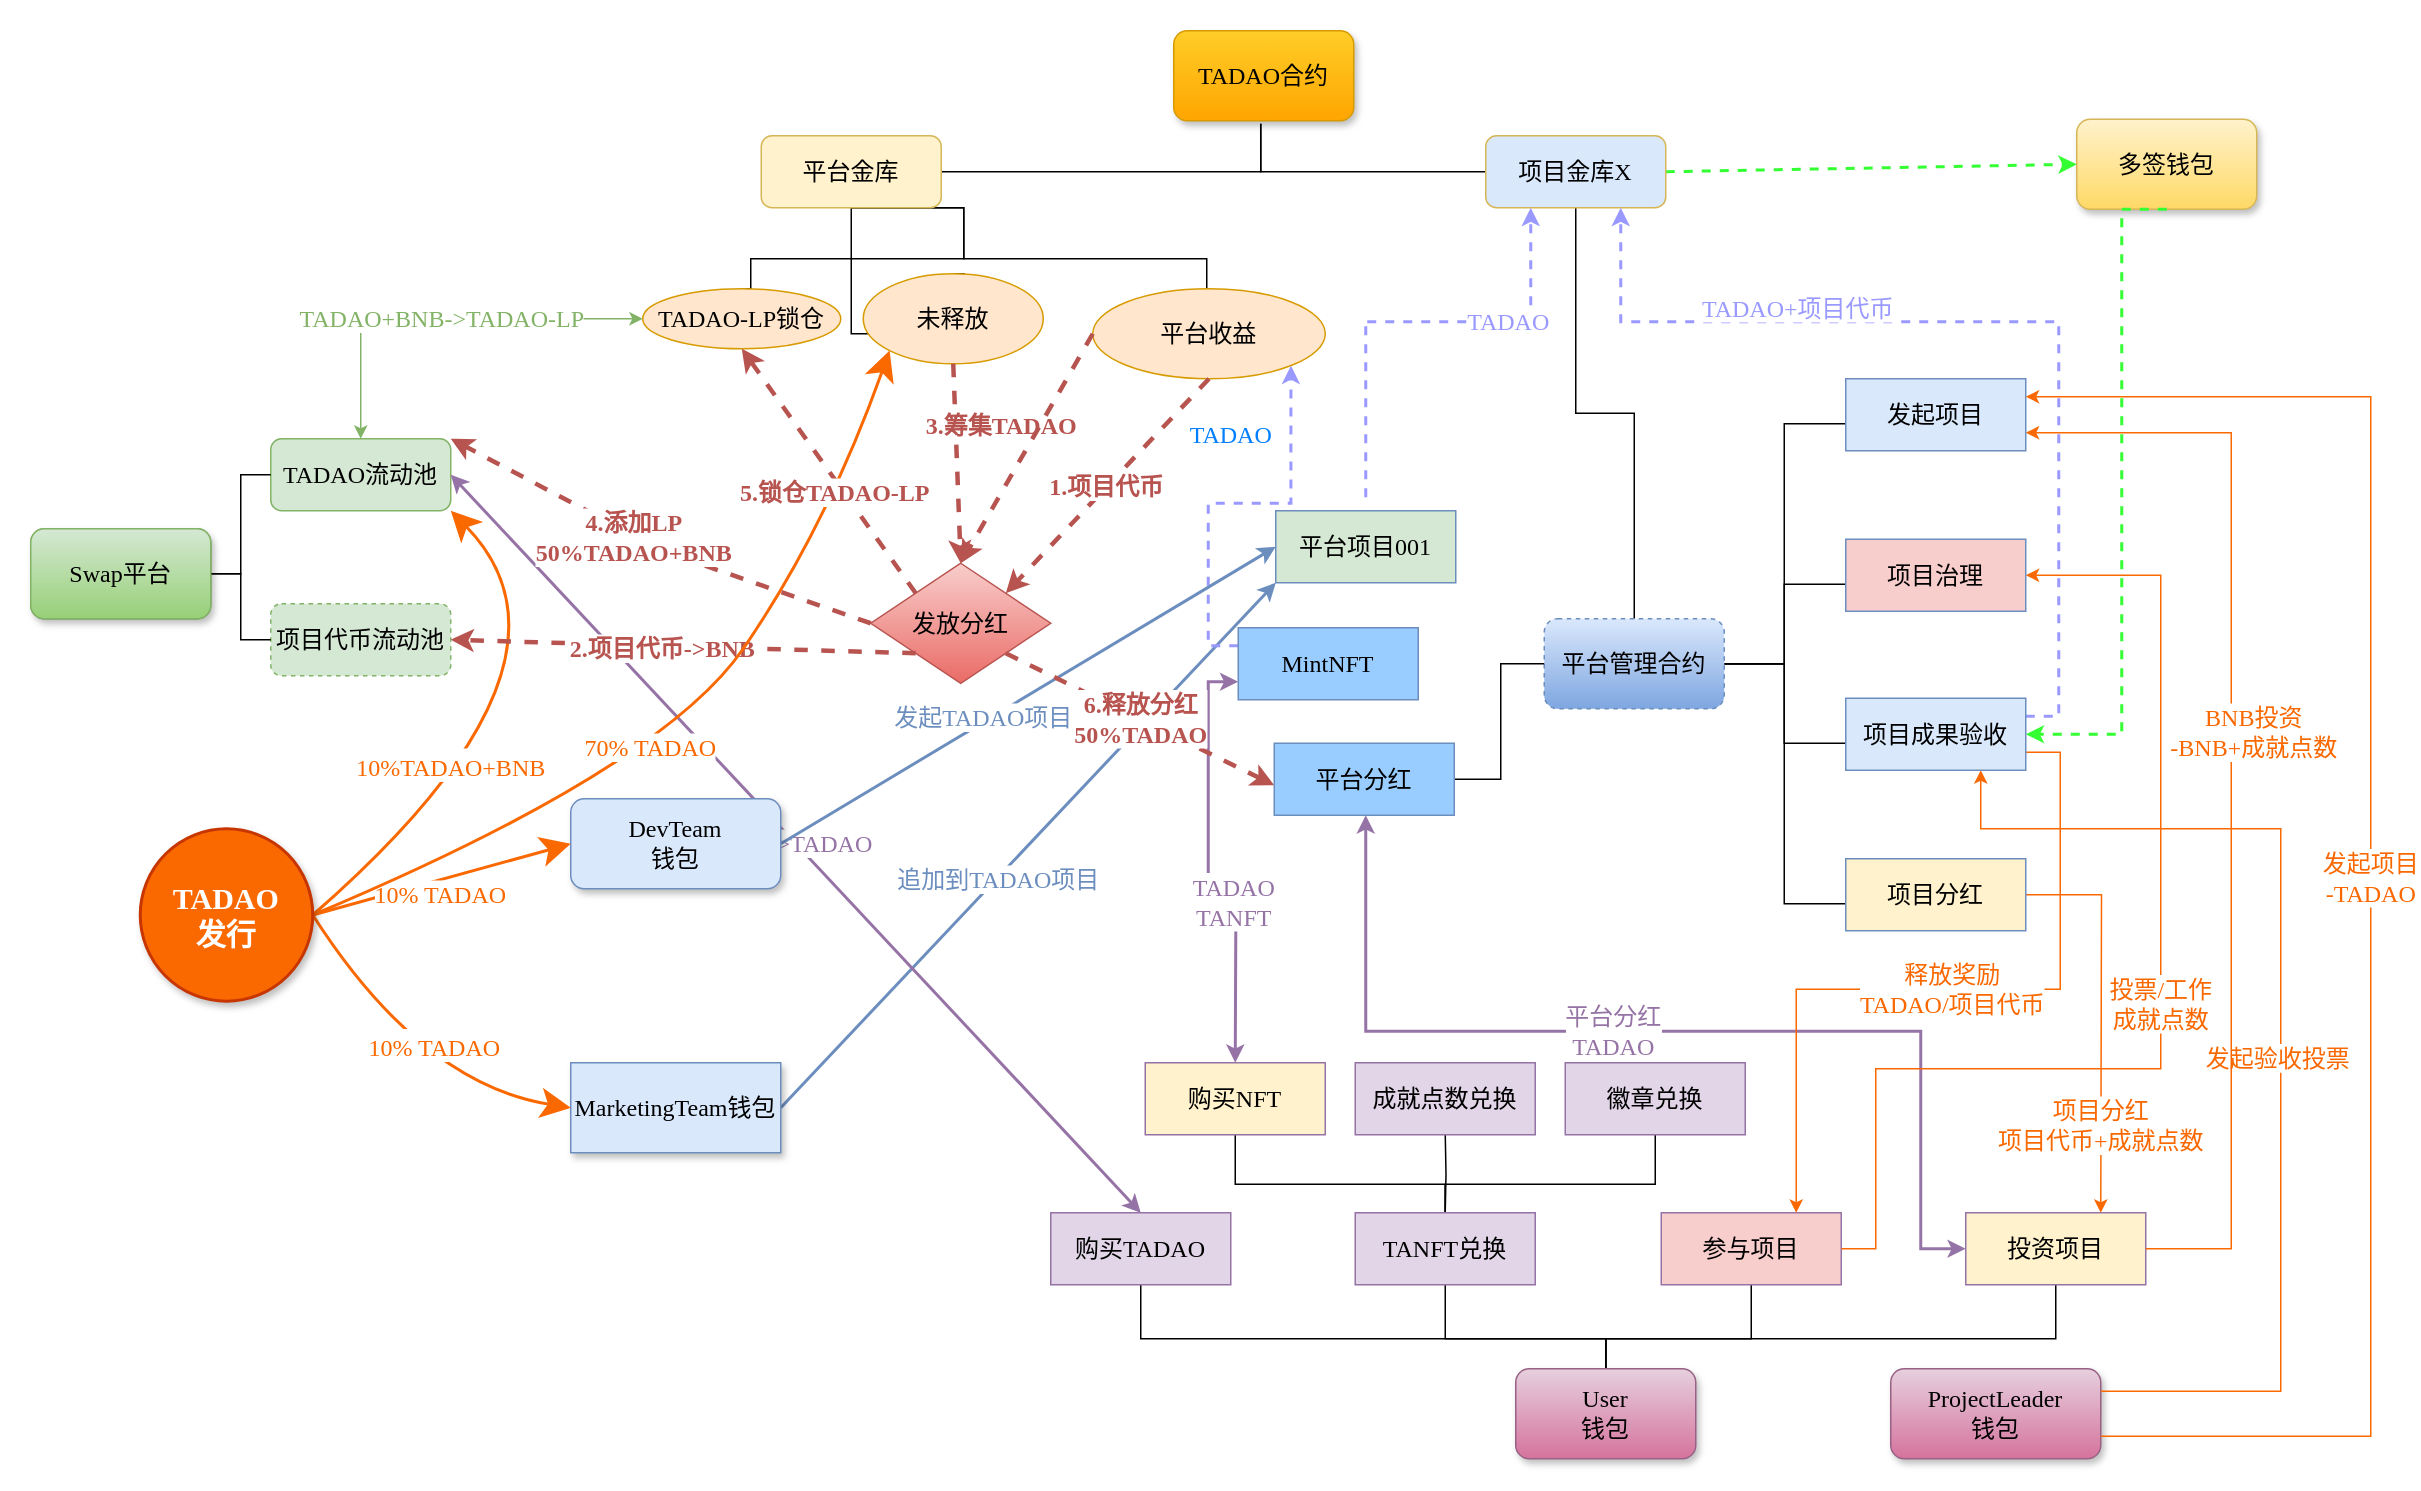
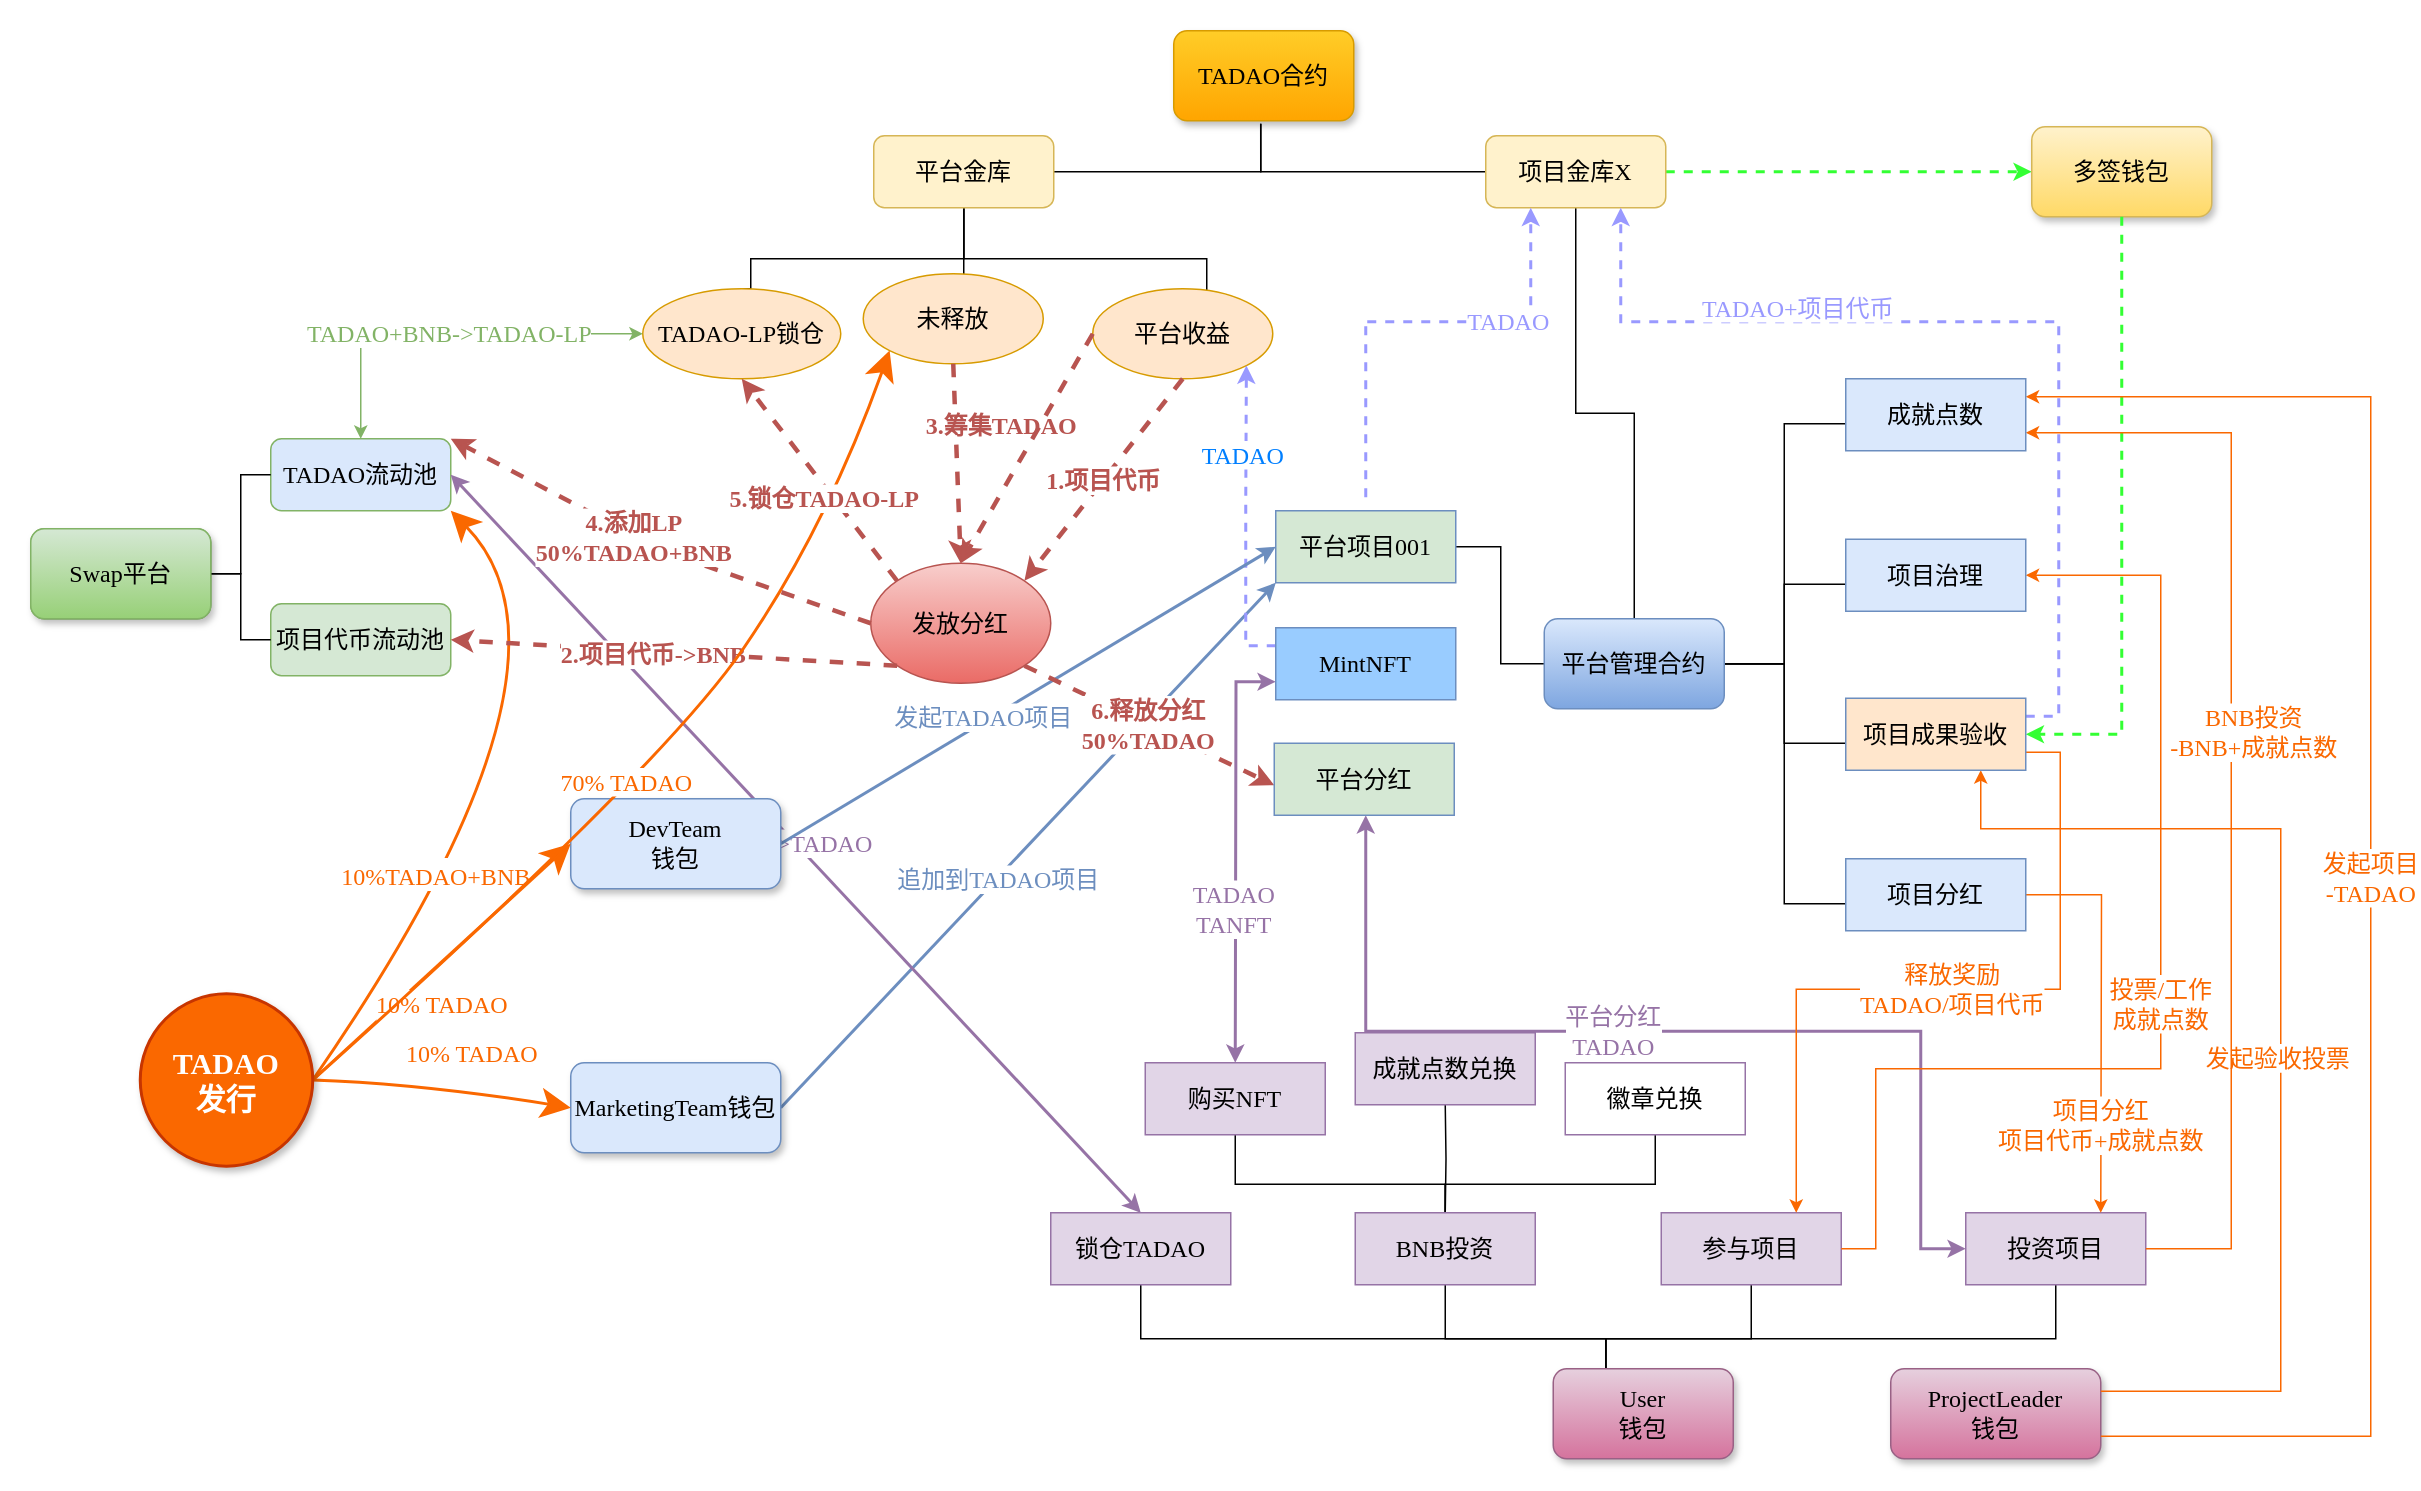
node "多签钱包": moved (2167, 164) -> (2122, 172)
node "平台金库": moved (851, 172) -> (964, 172)
node "项目金库X": fillcolor #dae8fc -> #fff2cc
node "TADAO-LP锁仓": size 198x60 -> 198x90
node "平台收益": size 233x90 -> 180x90
node "发起项目": label "发起项目" -> "成就点数"
node "TADAO流动池": fillcolor #d5e8d4 -> #dae8fc
node "项目治理": fillcolor #f8cecc -> #dae8fc
edge "平台项目001" -- "平台管理合约": added
node "发放分红": shape diamond -> ellipse
node "项目代币流动池": style dashed -> solid
node "MintNFT": moved (1328, 664) -> (1366, 664)
node "平台管理合约": style dashed -> solid
node "项目成果验收": fillcolor #dae8fc -> #ffe6cc
edge "平台管理合约" -- "平台分红": removed
node "平台分红": fillcolor #99ccff -> #d5e8d4
node "项目分红": fillcolor #fff2cc -> #dae8fc
node "TADAO 发行": moved (227, 915) -> (227, 1080)
node "购买NFT": fillcolor #fff2cc -> #e1d5e7
node "成就点数兑换": moved (1445, 1099) -> (1445, 1069)
node "徽章兑换": fillcolor #e1d5e7 -> #ffffff
node "MarketingTeam钱包": shape rectangle -> rounded rectangle
node "购买TADAO": label "购买TADAO" -> "锁仓TADAO"
node "TANFT兑换": label "TANFT兑换" -> "BNB投资"
node "参与项目": fillcolor #f8cecc -> #e1d5e7
node "投资项目": fillcolor #fff2cc -> #e1d5e7
node "User 钱包": moved (1606, 1414) -> (1643, 1414)
